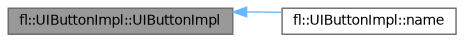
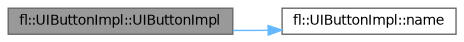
edge "fl::UIButtonImpl::name" -> "fl::UIButtonImpl::UIButtonImpl": reversed
